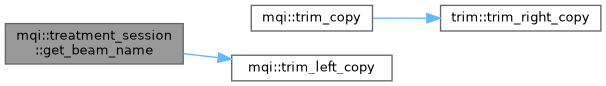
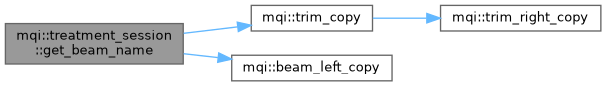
node "trim::trim_right_copy": label "trim::trim_right_copy" -> "mqi::trim_right_copy"
edge "mqi::treatment_session ::get_beam_name" -> "mqi::trim_copy": added
node "mqi::trim_left_copy": label "mqi::trim_left_copy" -> "mqi::beam_left_copy"
